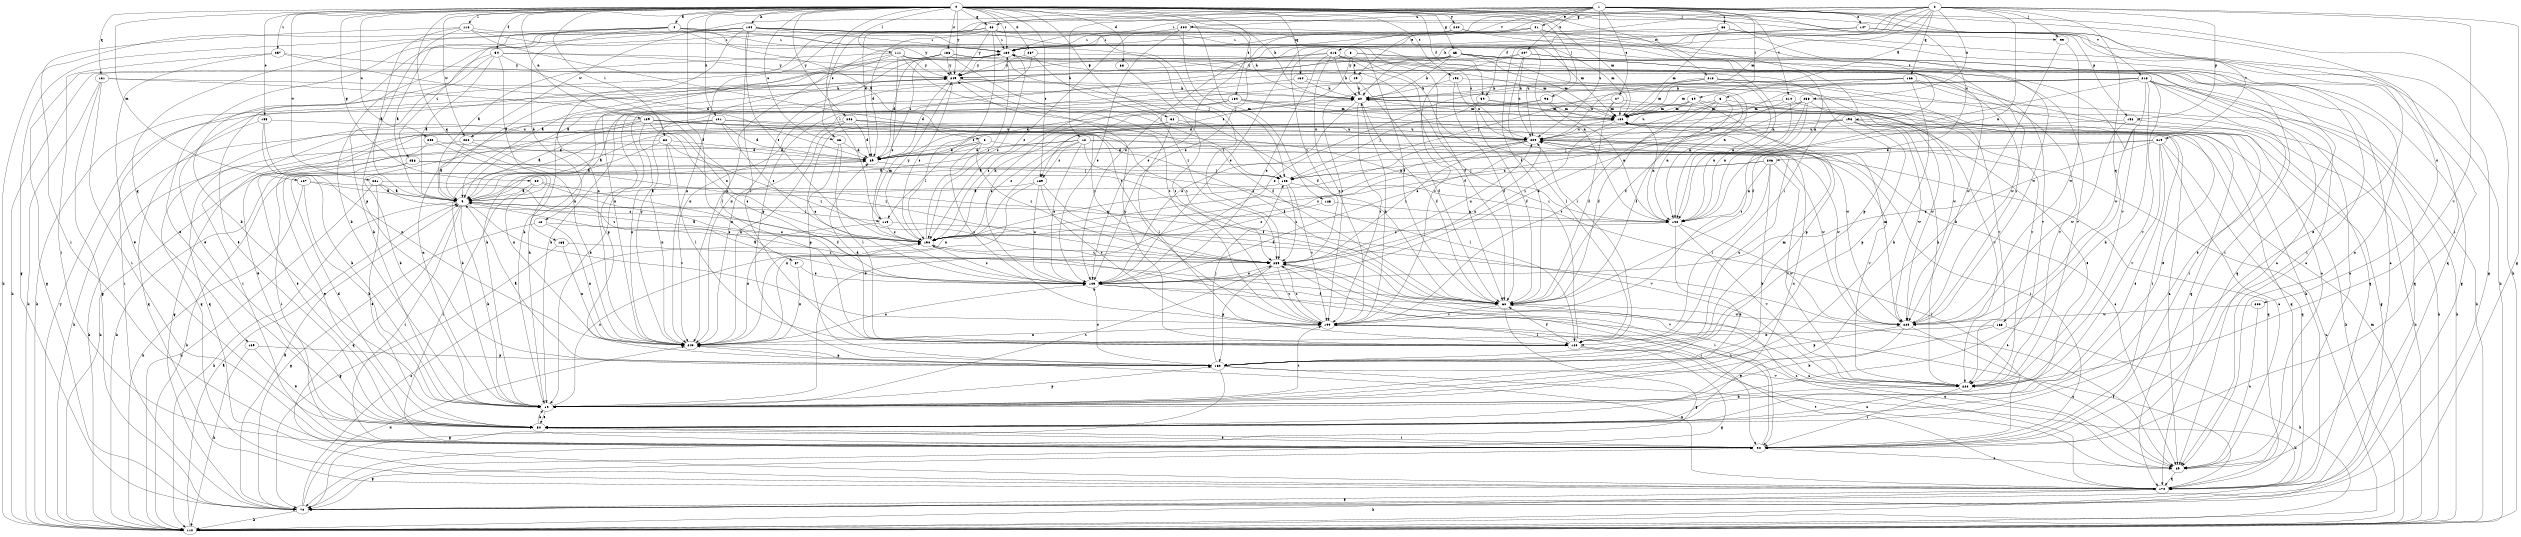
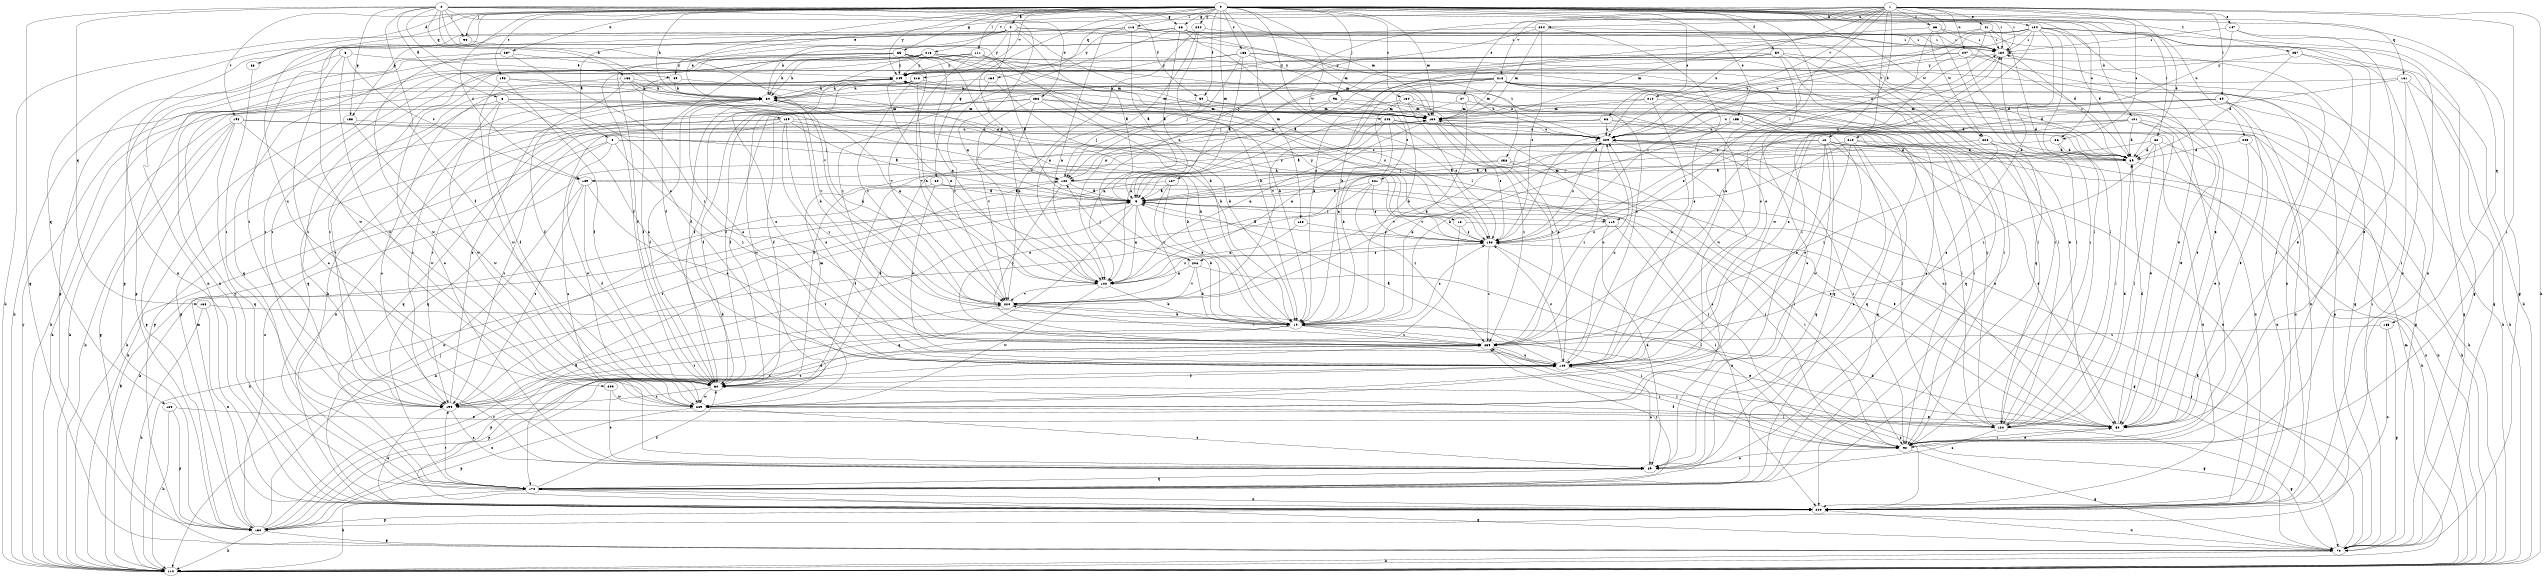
edge "246" -> "39": now "104" -> "39"
edge "206" -> "190": reversed
node "57": removed
